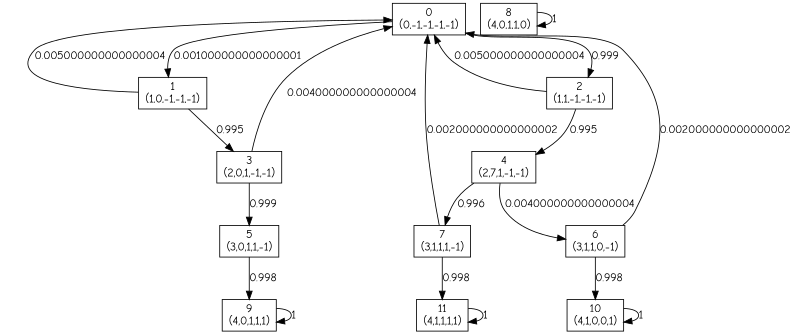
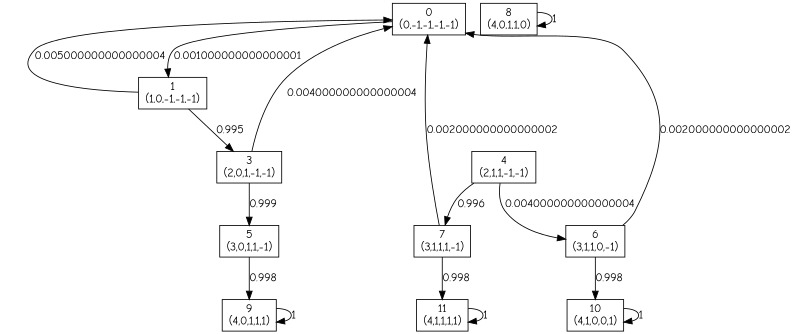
node "2 (1,1,-1,-1,-1)": removed
node "4 (2,7,1,-1,-1)": label "4 (2,7,1,-1,-1)" -> "4 (2,1,1,-1,-1)"
